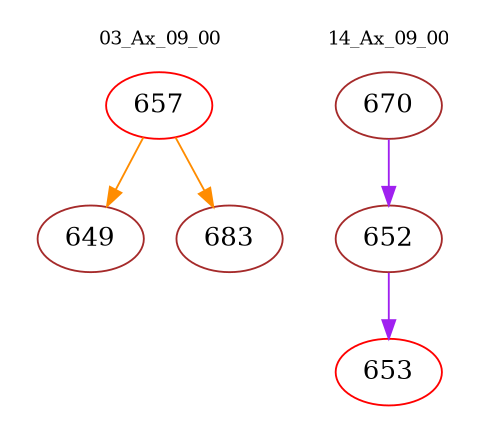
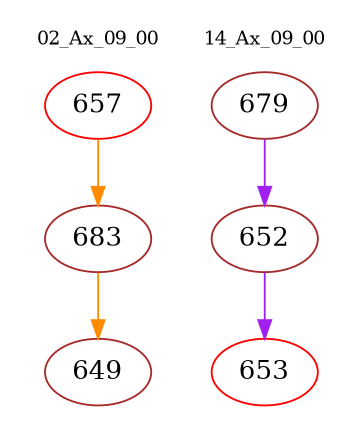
cluster "03_Ax_09_00": label "03_Ax_09_00" -> "02_Ax_09_00"
node "670": label "670" -> "679"
edge "657" -> "649": now "683" -> "649"
